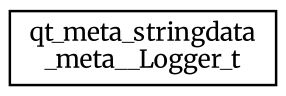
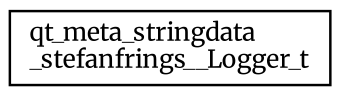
node "qt_meta_stringdata _meta__Logger_t": label "qt_meta_stringdata _meta__Logger_t" -> "qt_meta_stringdata _stefanfrings__Logger_t"
